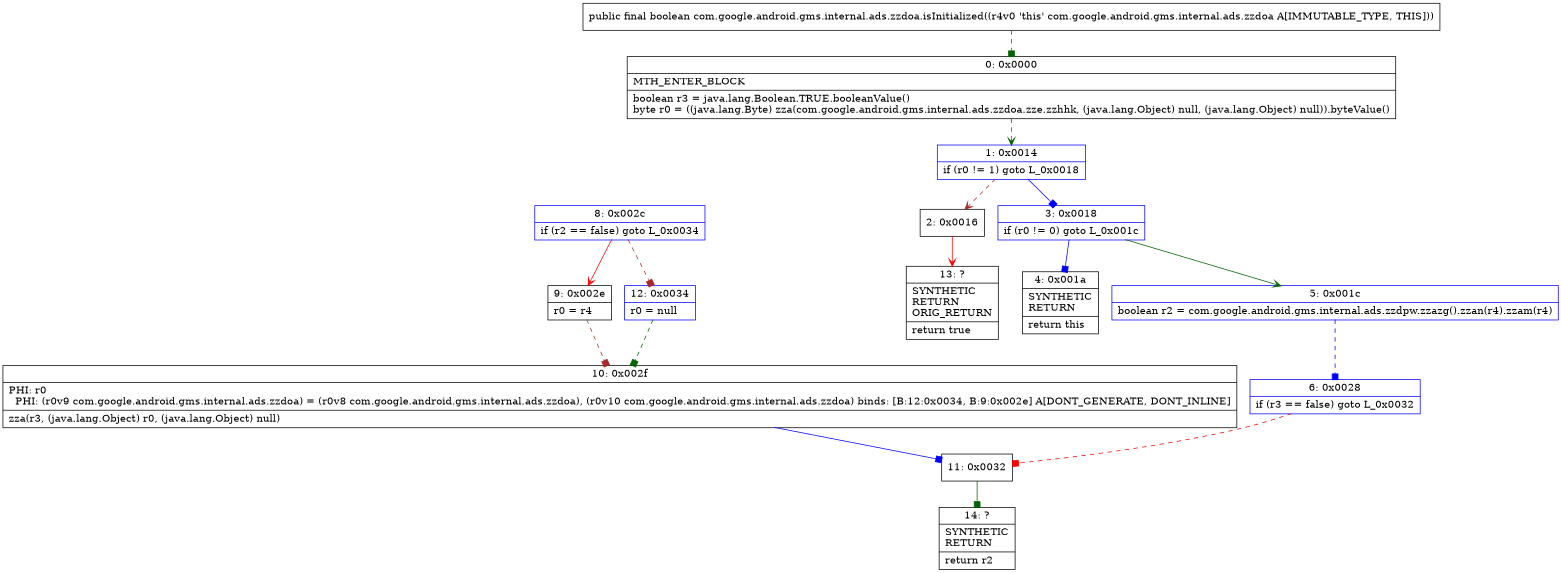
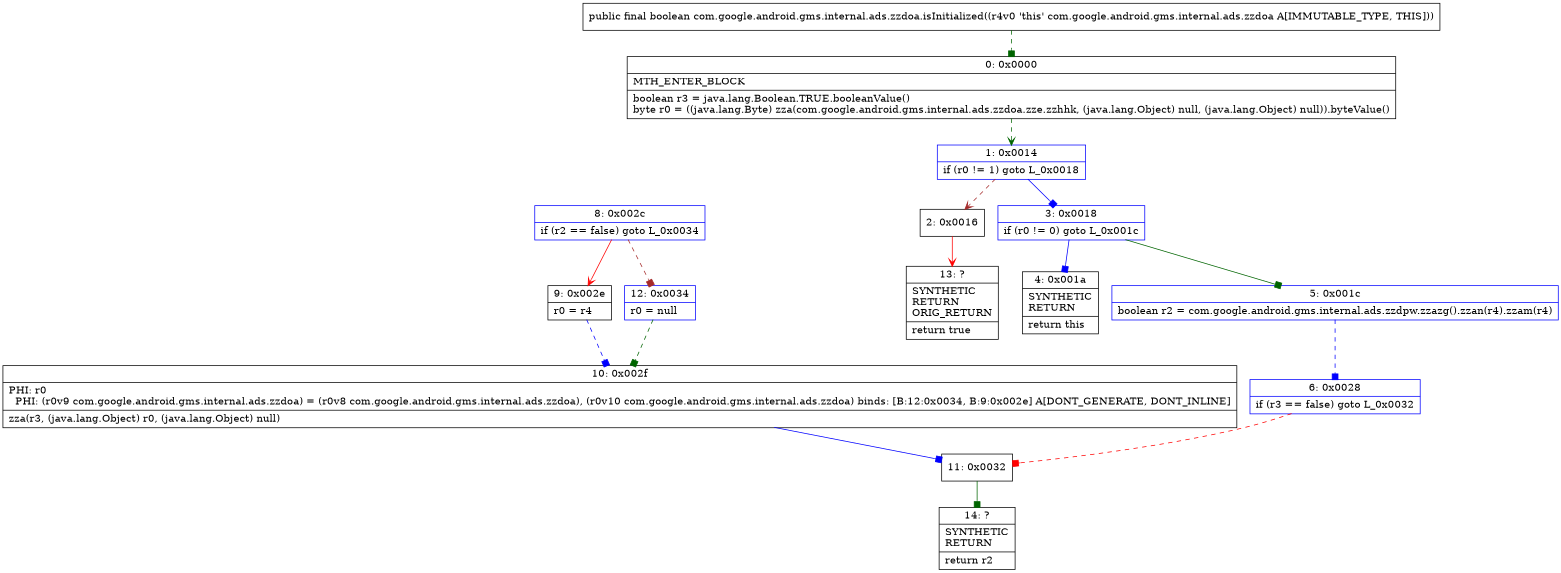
edge "3: 0x0018" -> "5: 0x001c": arrowhead vee -> box
edge "9: 0x002e" -> "10: 0x002f": color brown -> blue
